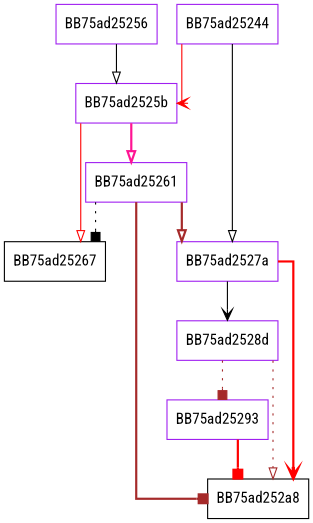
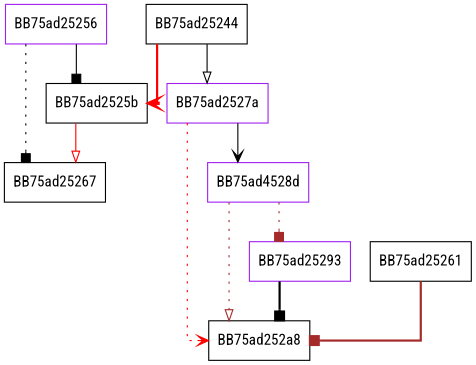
node "BB75ad25244": color purple -> black
edge "BB75ad25256" -> "BB75ad2525b": arrowhead onormal -> box
edge "BB75ad25244" -> "BB75ad2525b": style solid -> bold
node "BB75ad2525b": color purple -> black
edge "BB75ad2525b" -> "BB75ad25261": removed
node "BB75ad25261": color purple -> black
edge "BB75ad25261" -> "BB75ad25267": now "BB75ad25256" -> "BB75ad25267"
edge "BB75ad25261" -> "BB75ad2527a": removed
node "BB75ad2528d": label "BB75ad2528d" -> "BB75ad4528d"
edge "BB75ad2527a" -> "BB75ad252a8": style bold -> dotted
edge "BB75ad25293" -> "BB75ad252a8": color red -> black
